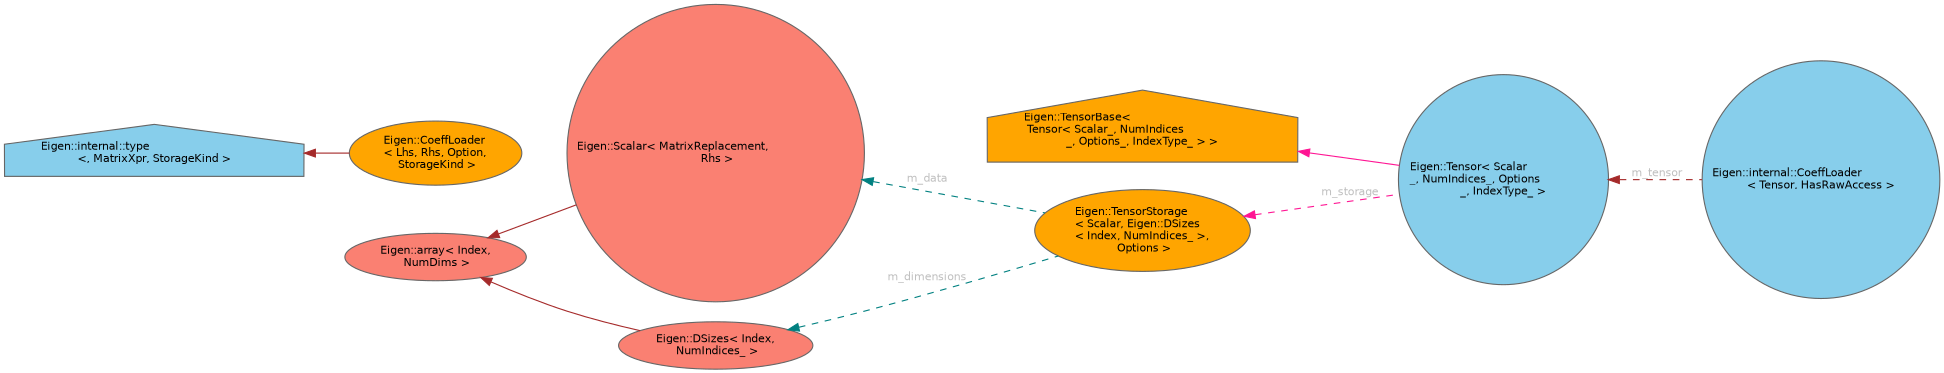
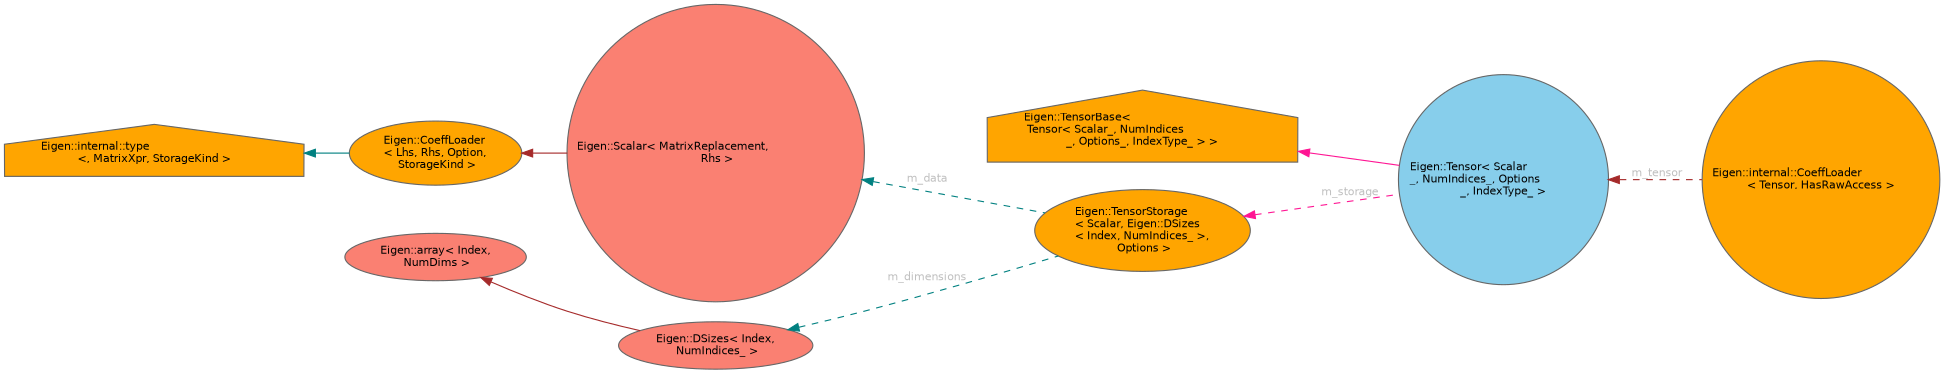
node "Eigen::internal::type <, MatrixXpr, StorageKind >": fillcolor skyblue -> orange
edge "Eigen::CoeffLoader < Lhs, Rhs, Option, StorageKind >" -> "Eigen::internal::type <, MatrixXpr, StorageKind >": color brown -> teal
node "Eigen::internal::CoeffLoader < Tensor, HasRawAccess >": fillcolor skyblue -> orange
edge "Eigen::Scalar< MatrixReplacement, Rhs >" -> "Eigen::array< Index, NumDims >": now "Eigen::Scalar< MatrixReplacement, Rhs >" -> "Eigen::CoeffLoader < Lhs, Rhs, Option, StorageKind >"
